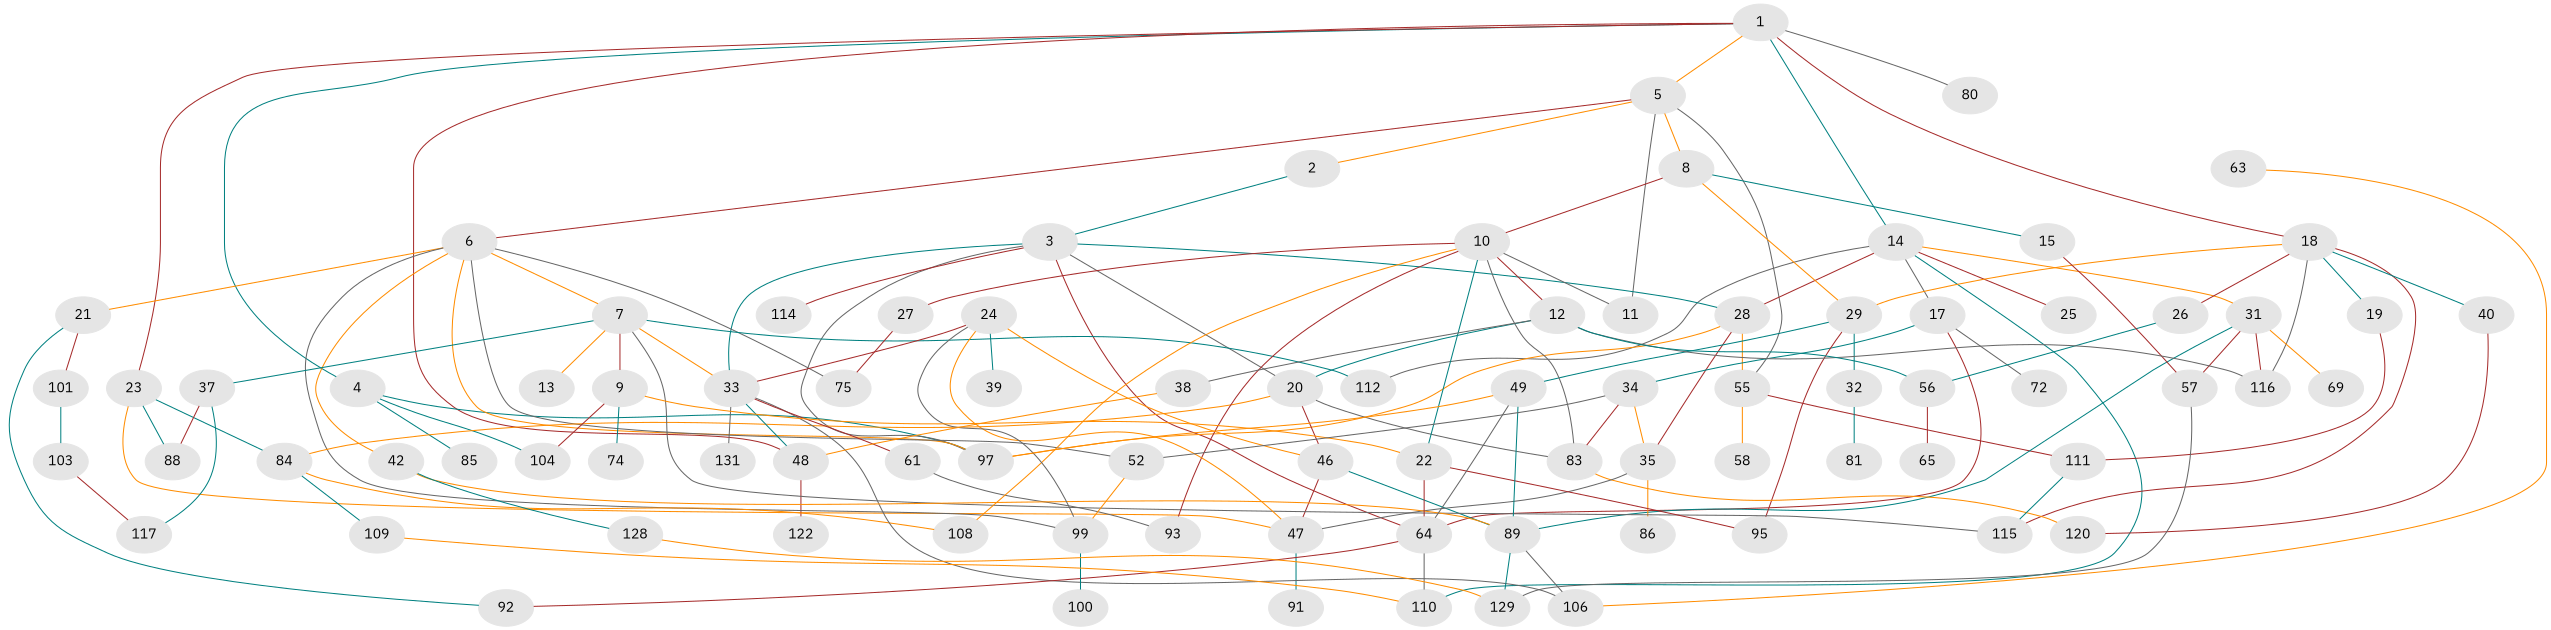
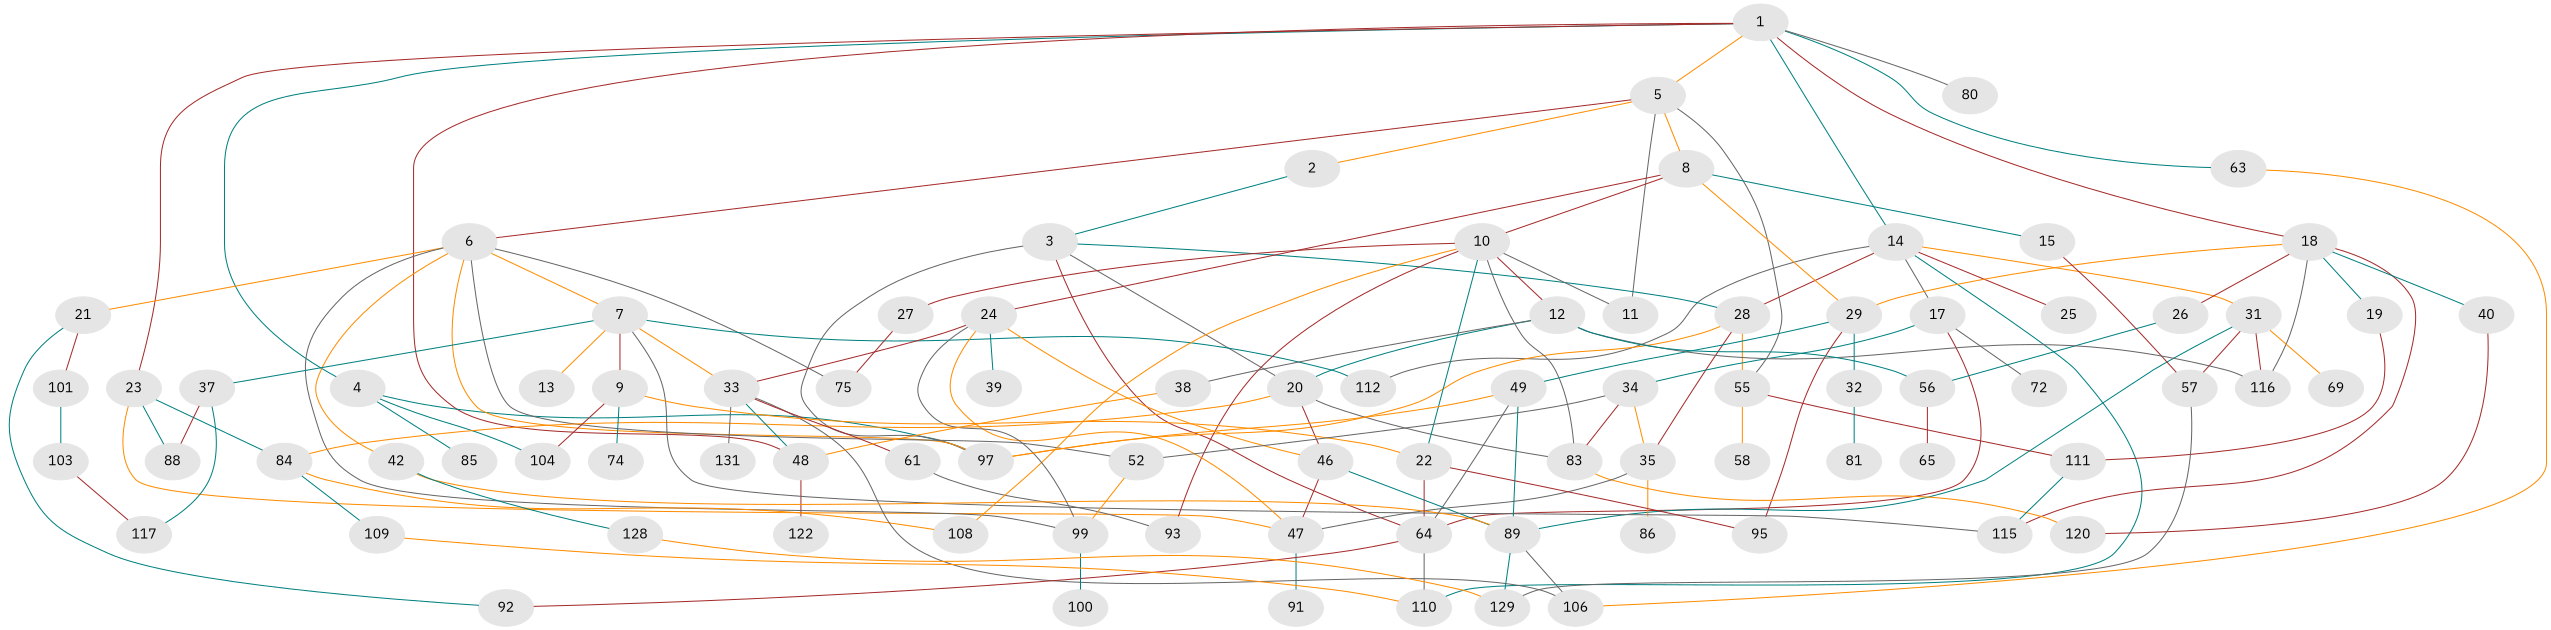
edge "1" -- "63": added
edge "8" -- "24": added
edge "3" -- "33": removed
node "114": removed
